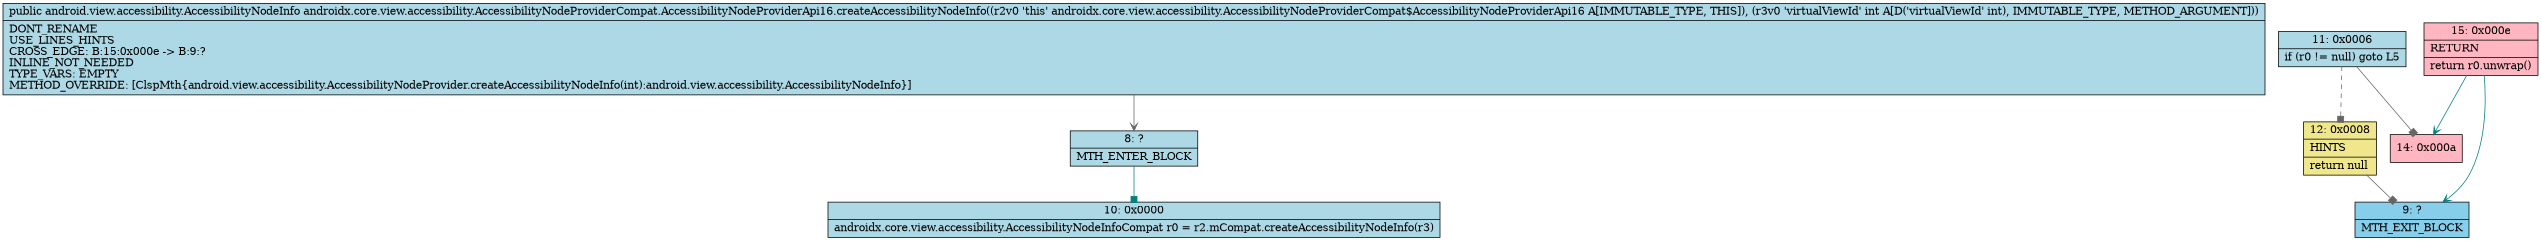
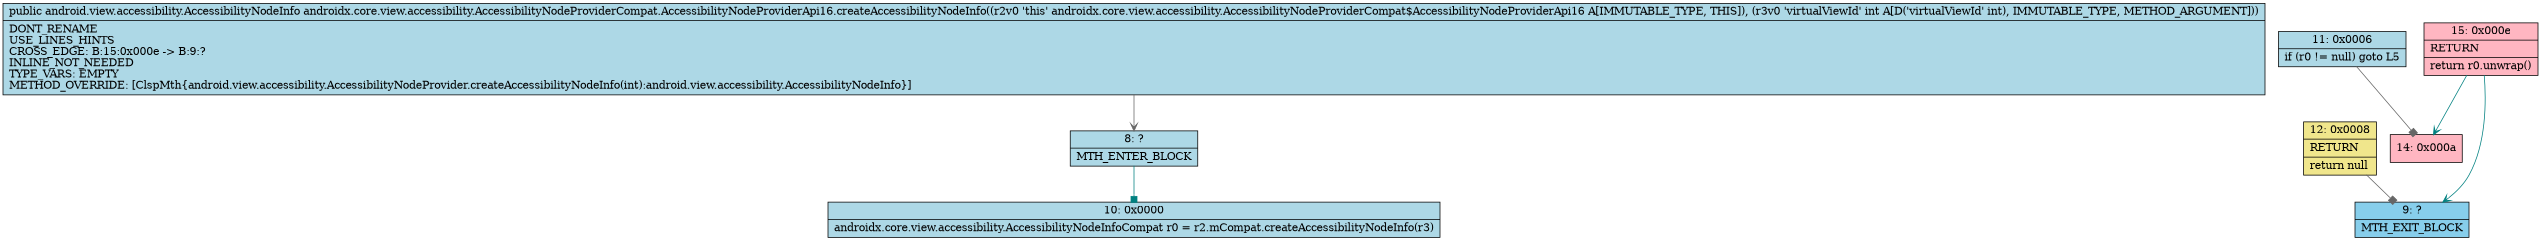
edge "11: 0x0006" -> "12: 0x0008": removed
node "12: 0x0008": text "HINTS" -> "RETURN"
